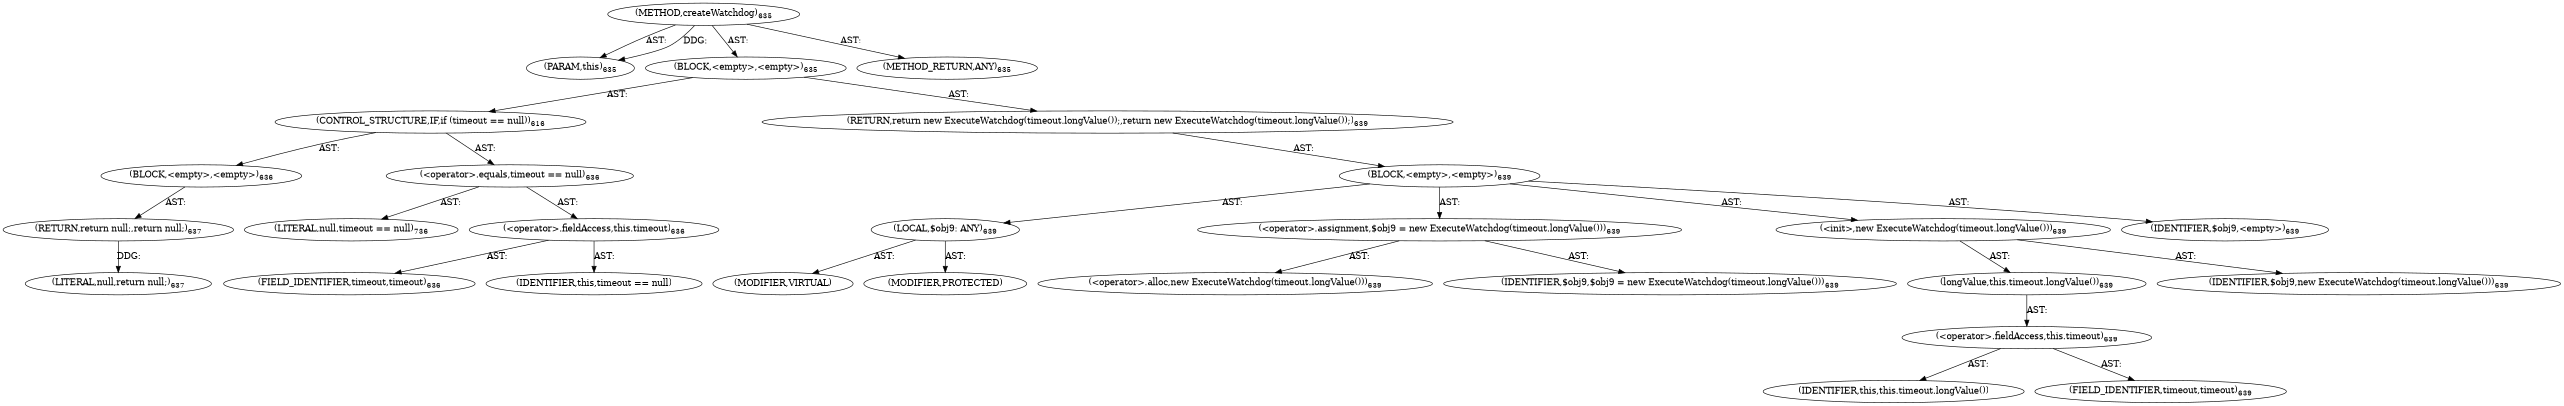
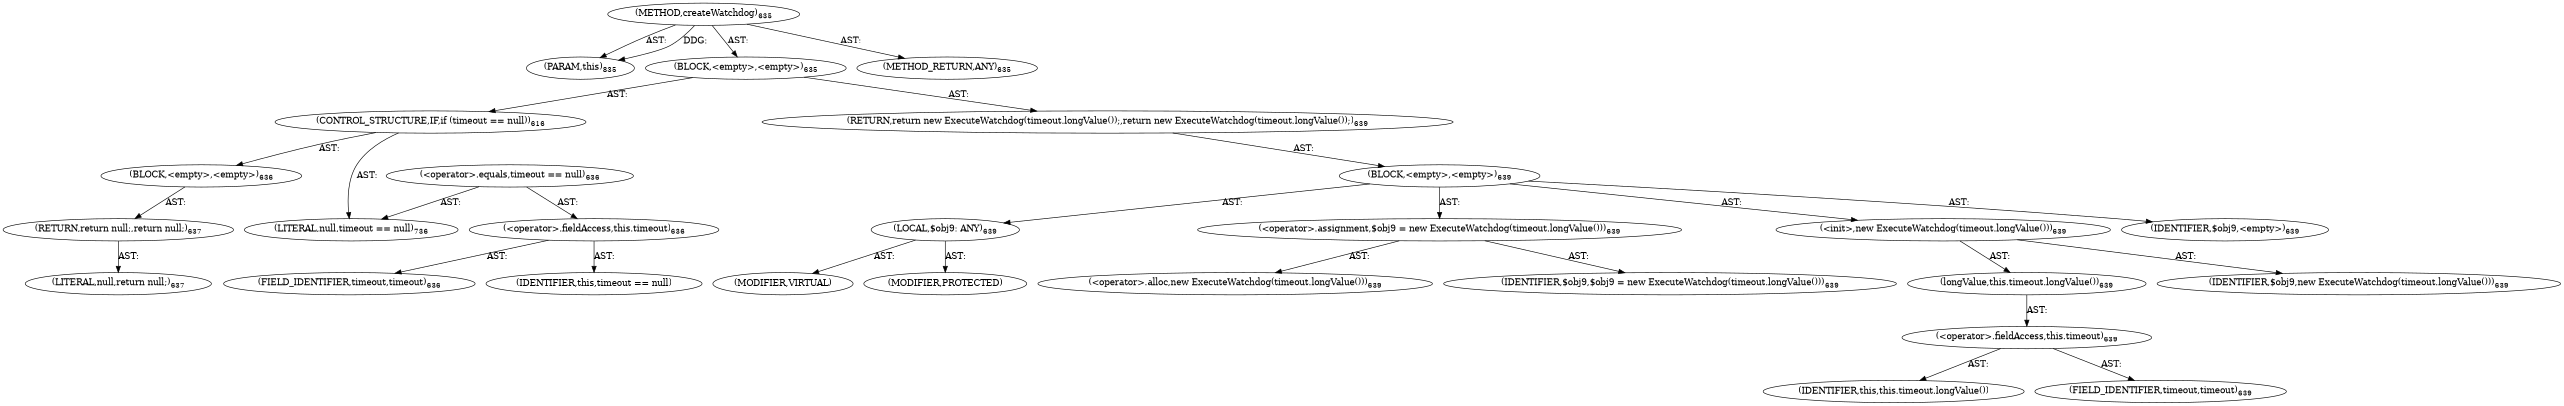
node "(PARAM,this)": text "635" -> "835"
edge "(CONTROL_STRUCTURE,IF,if (timeout == null))" -> "(<operator>.equals,timeout == null)": now "(CONTROL_STRUCTURE,IF,if (timeout == null))" -> "(LITERAL,null,timeout == null)"
edge "(RETURN,return null;,return null;)" -> "(LITERAL,null,return null;)": label "DDG: " -> "AST: "
